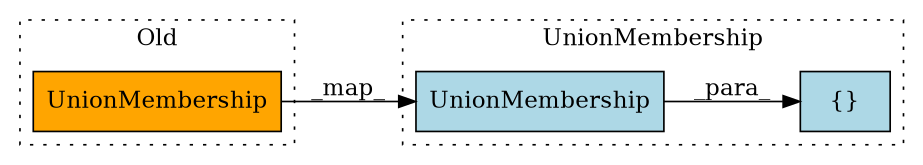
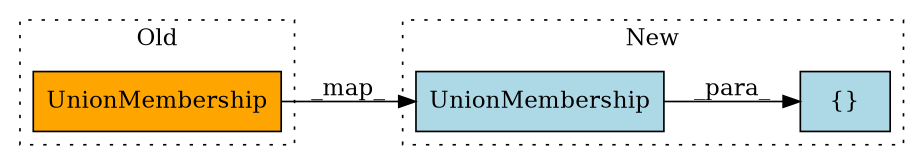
cluster "UnionMembership": label "UnionMembership" -> "New"
